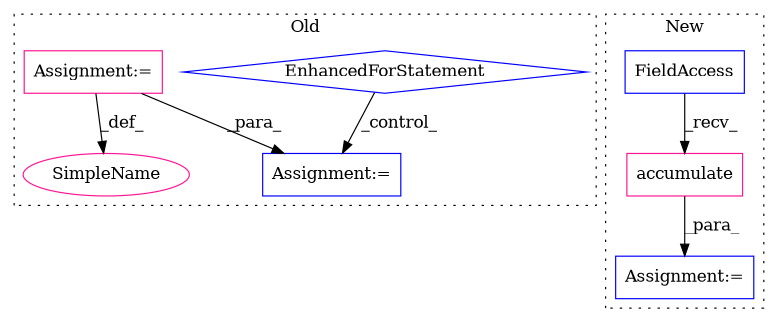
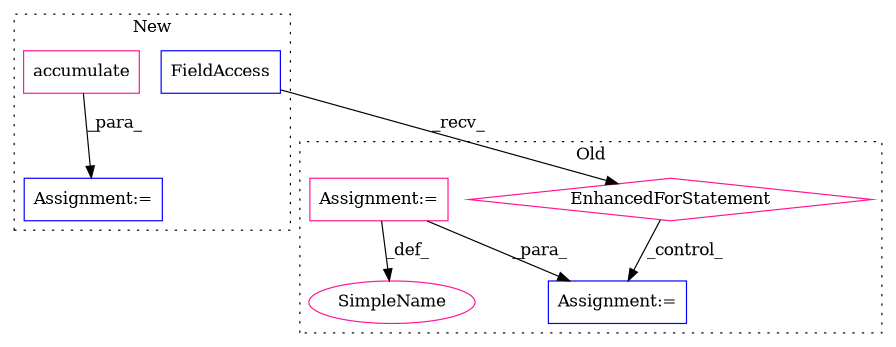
node "EnhancedForStatement": color blue -> deeppink
edge "FieldAccess" -> "accumulate": now "FieldAccess" -> "EnhancedForStatement"
